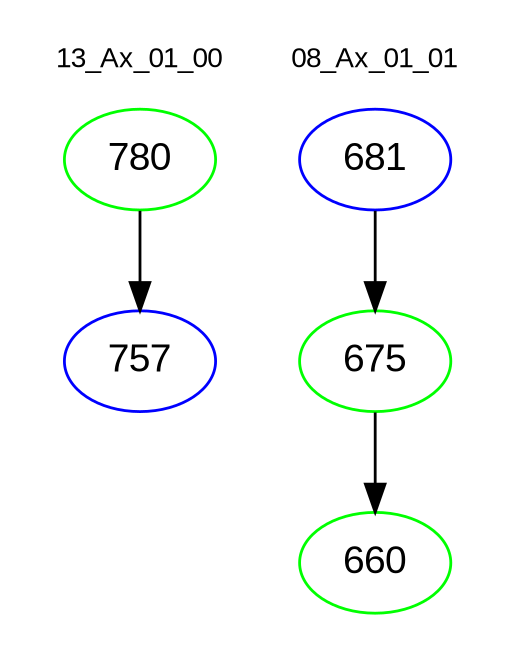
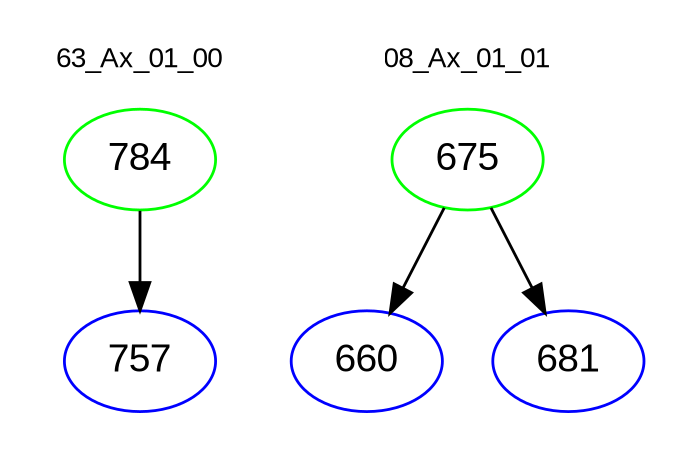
cluster "13_Ax_01_00": label "13_Ax_01_00" -> "63_Ax_01_00"
node "780": label "780" -> "784"
edge "681" -> "675": reversed
node "660": color green -> blue
